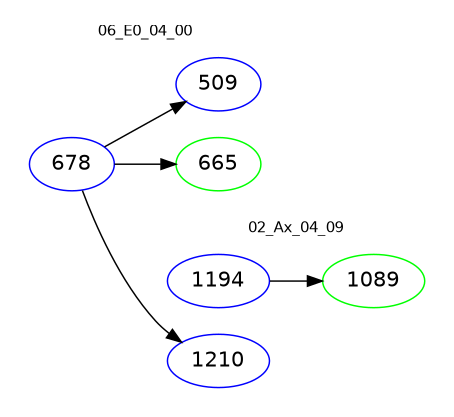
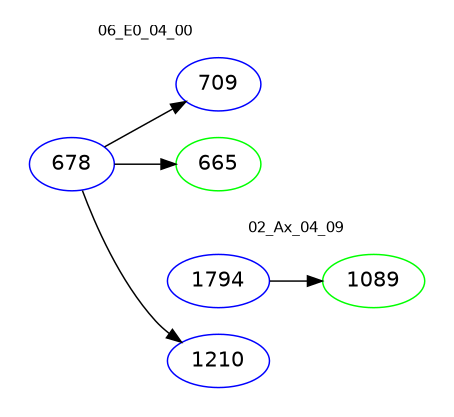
node "509": label "509" -> "709"
node "1194": label "1194" -> "1794"
